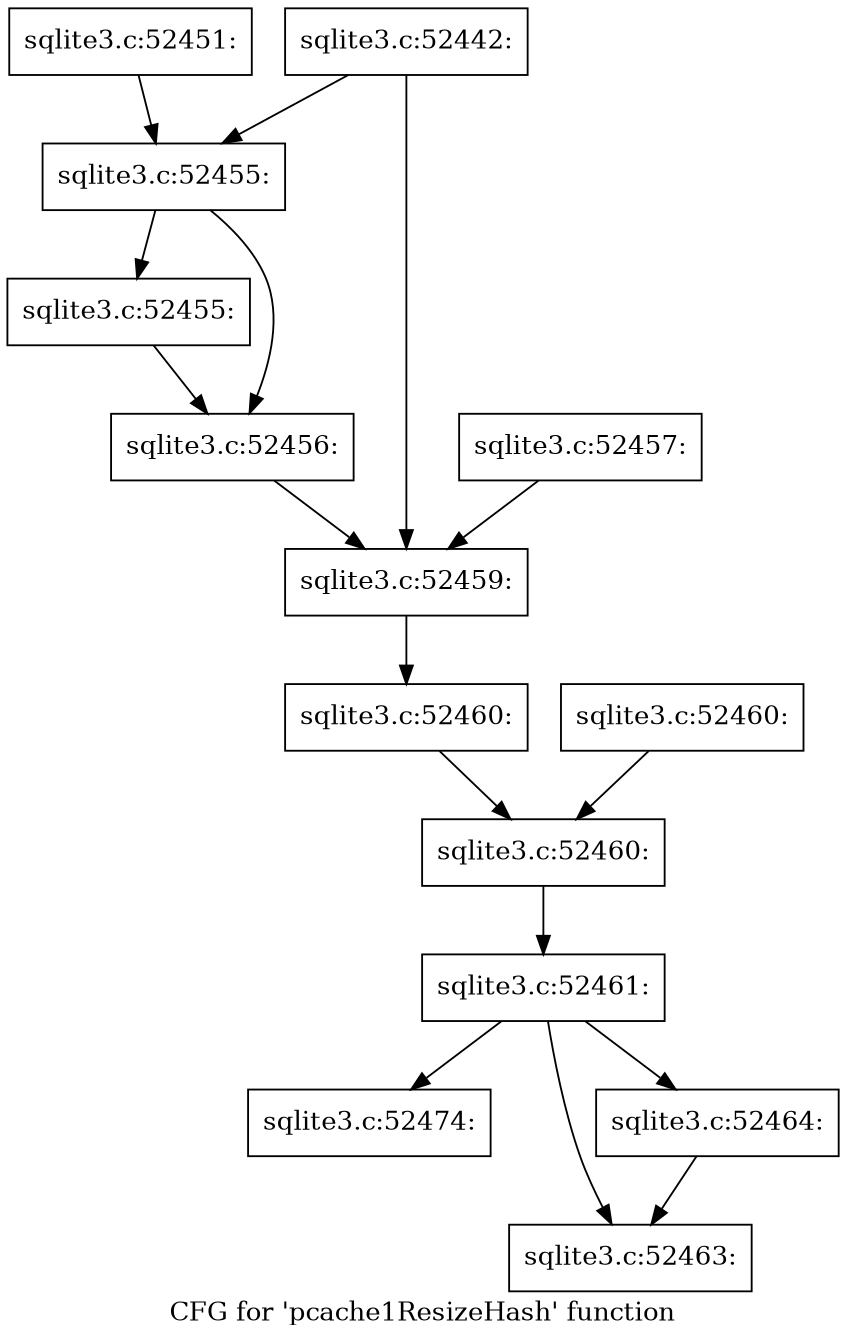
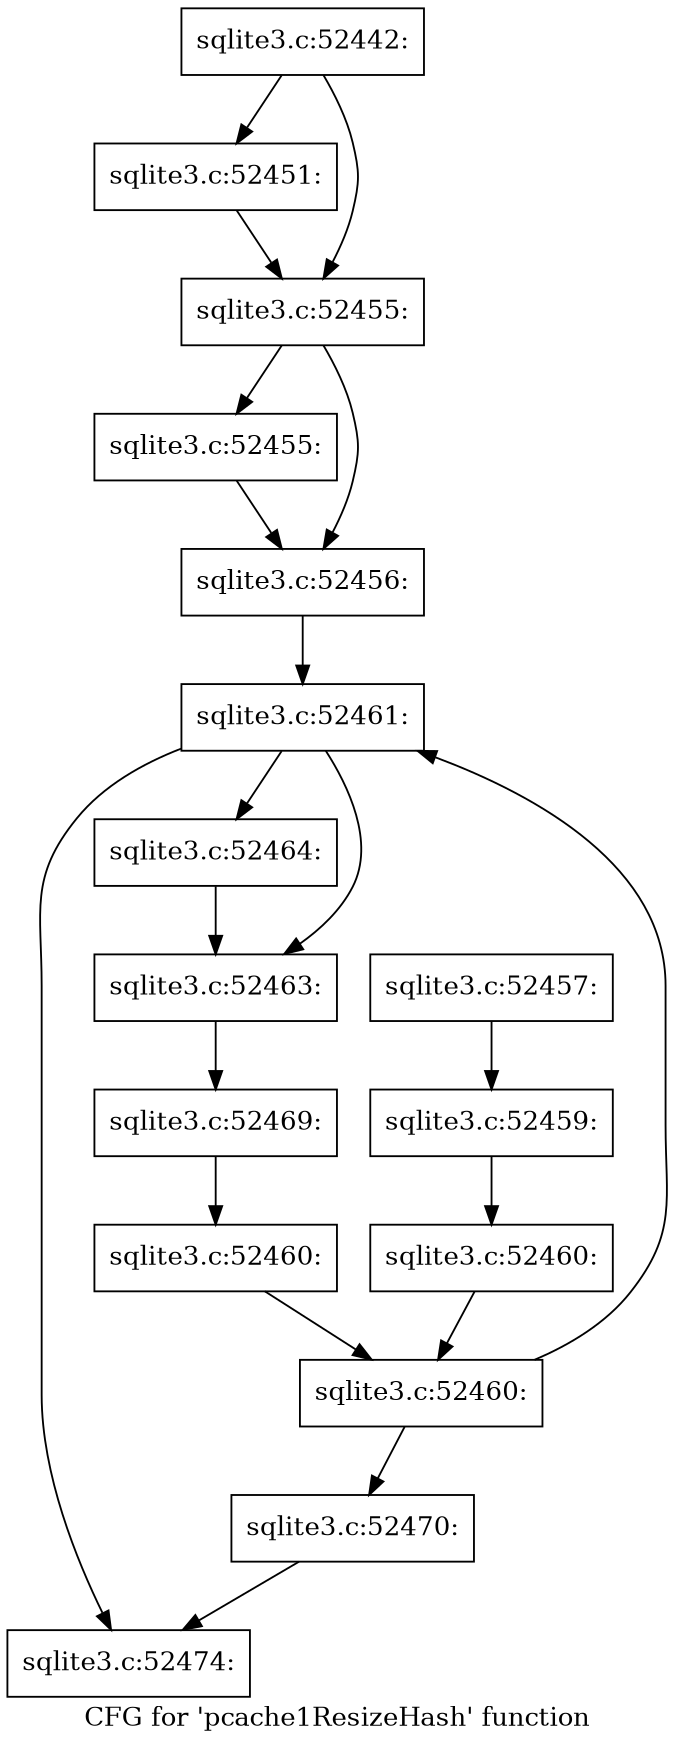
edge "sqlite3.c:52442:" -> "sqlite3.c:52459:": now "sqlite3.c:52442:" -> "sqlite3.c:52451:"
edge "sqlite3.c:52456:" -> "sqlite3.c:52459:": now "sqlite3.c:52456:" -> "sqlite3.c:52461:"
node "sqlite3.c:52469:": added
node "sqlite3.c:52470:": added
